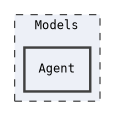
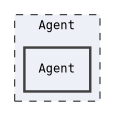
cluster "Models": label "Models" -> "Agent"
